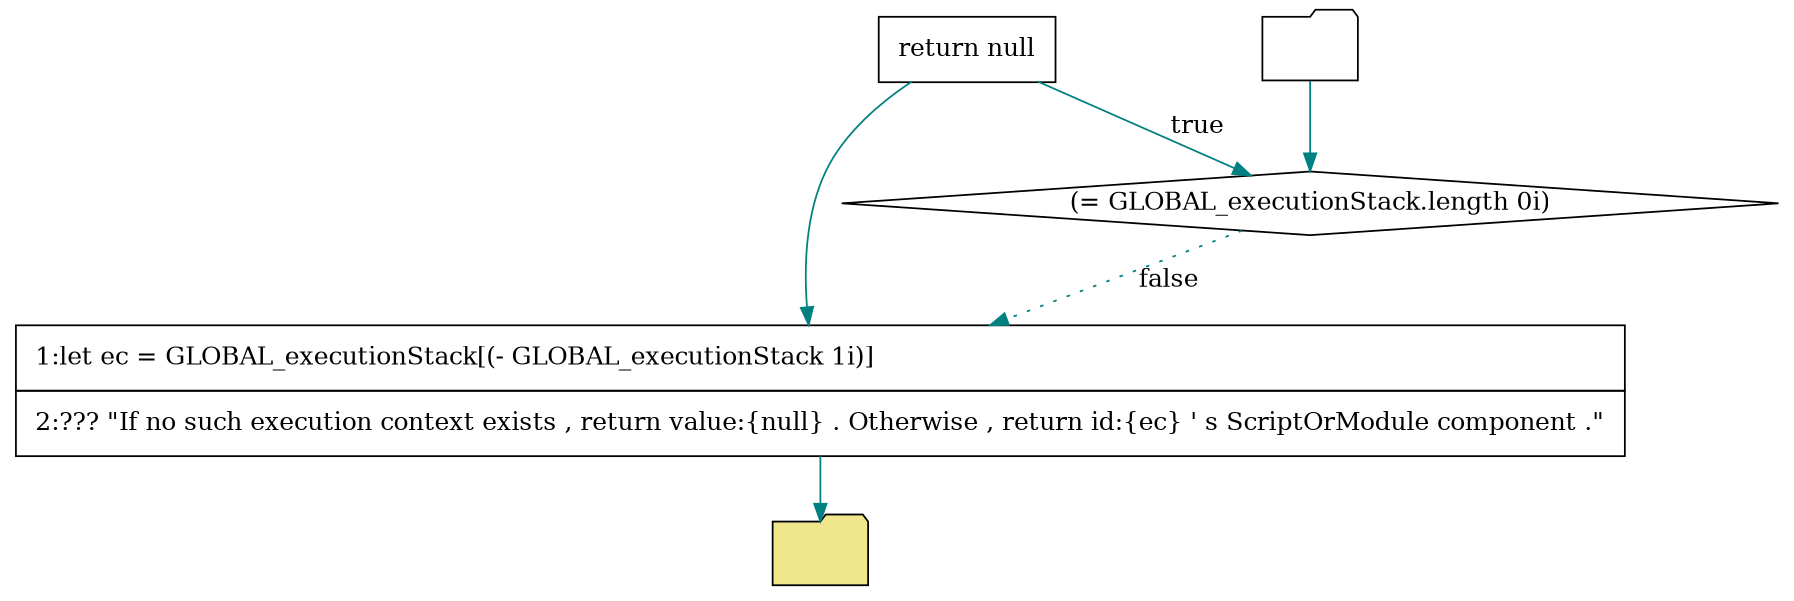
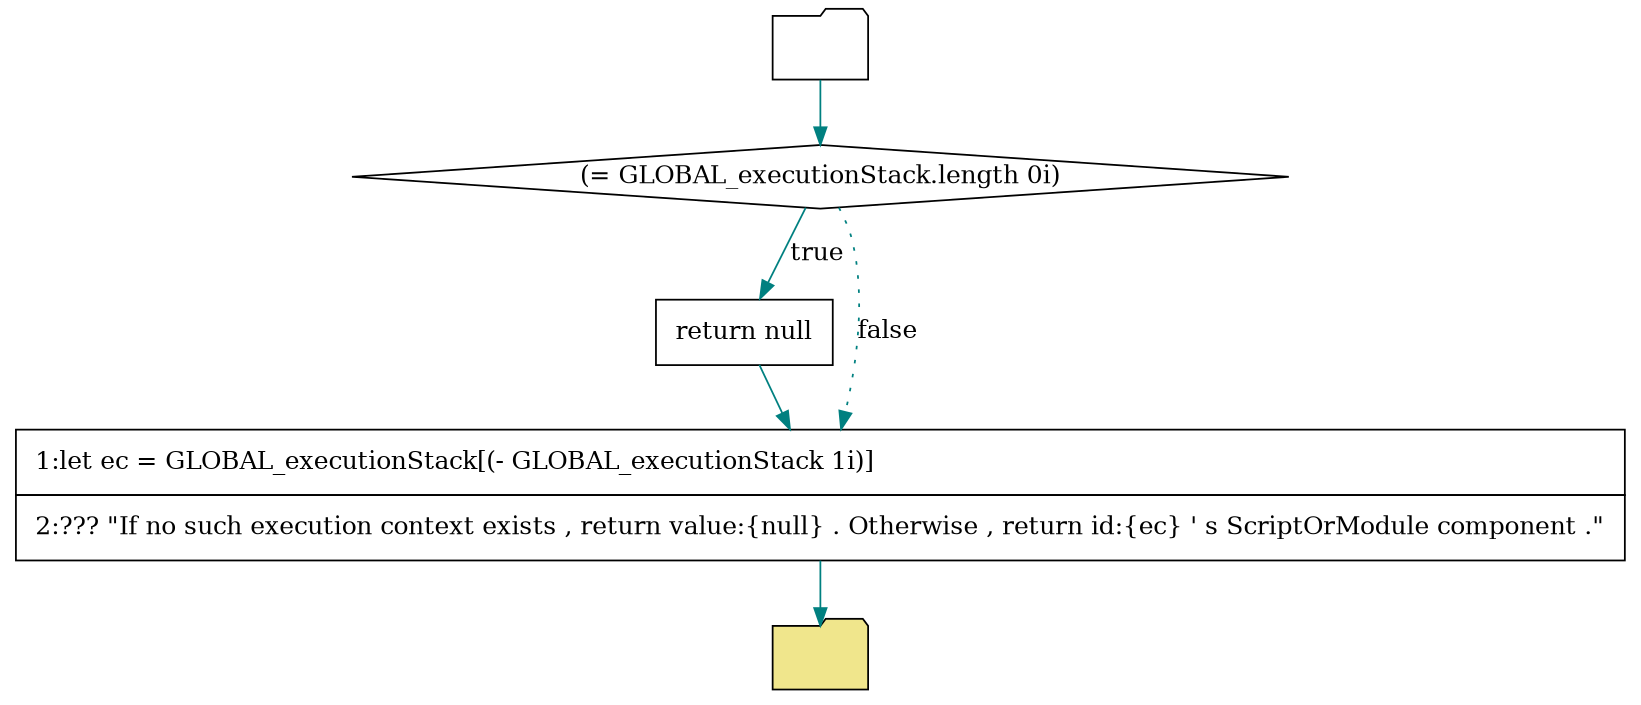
edge "return null" -> "(= GLOBAL_executionStack.length 0i)": reversed
